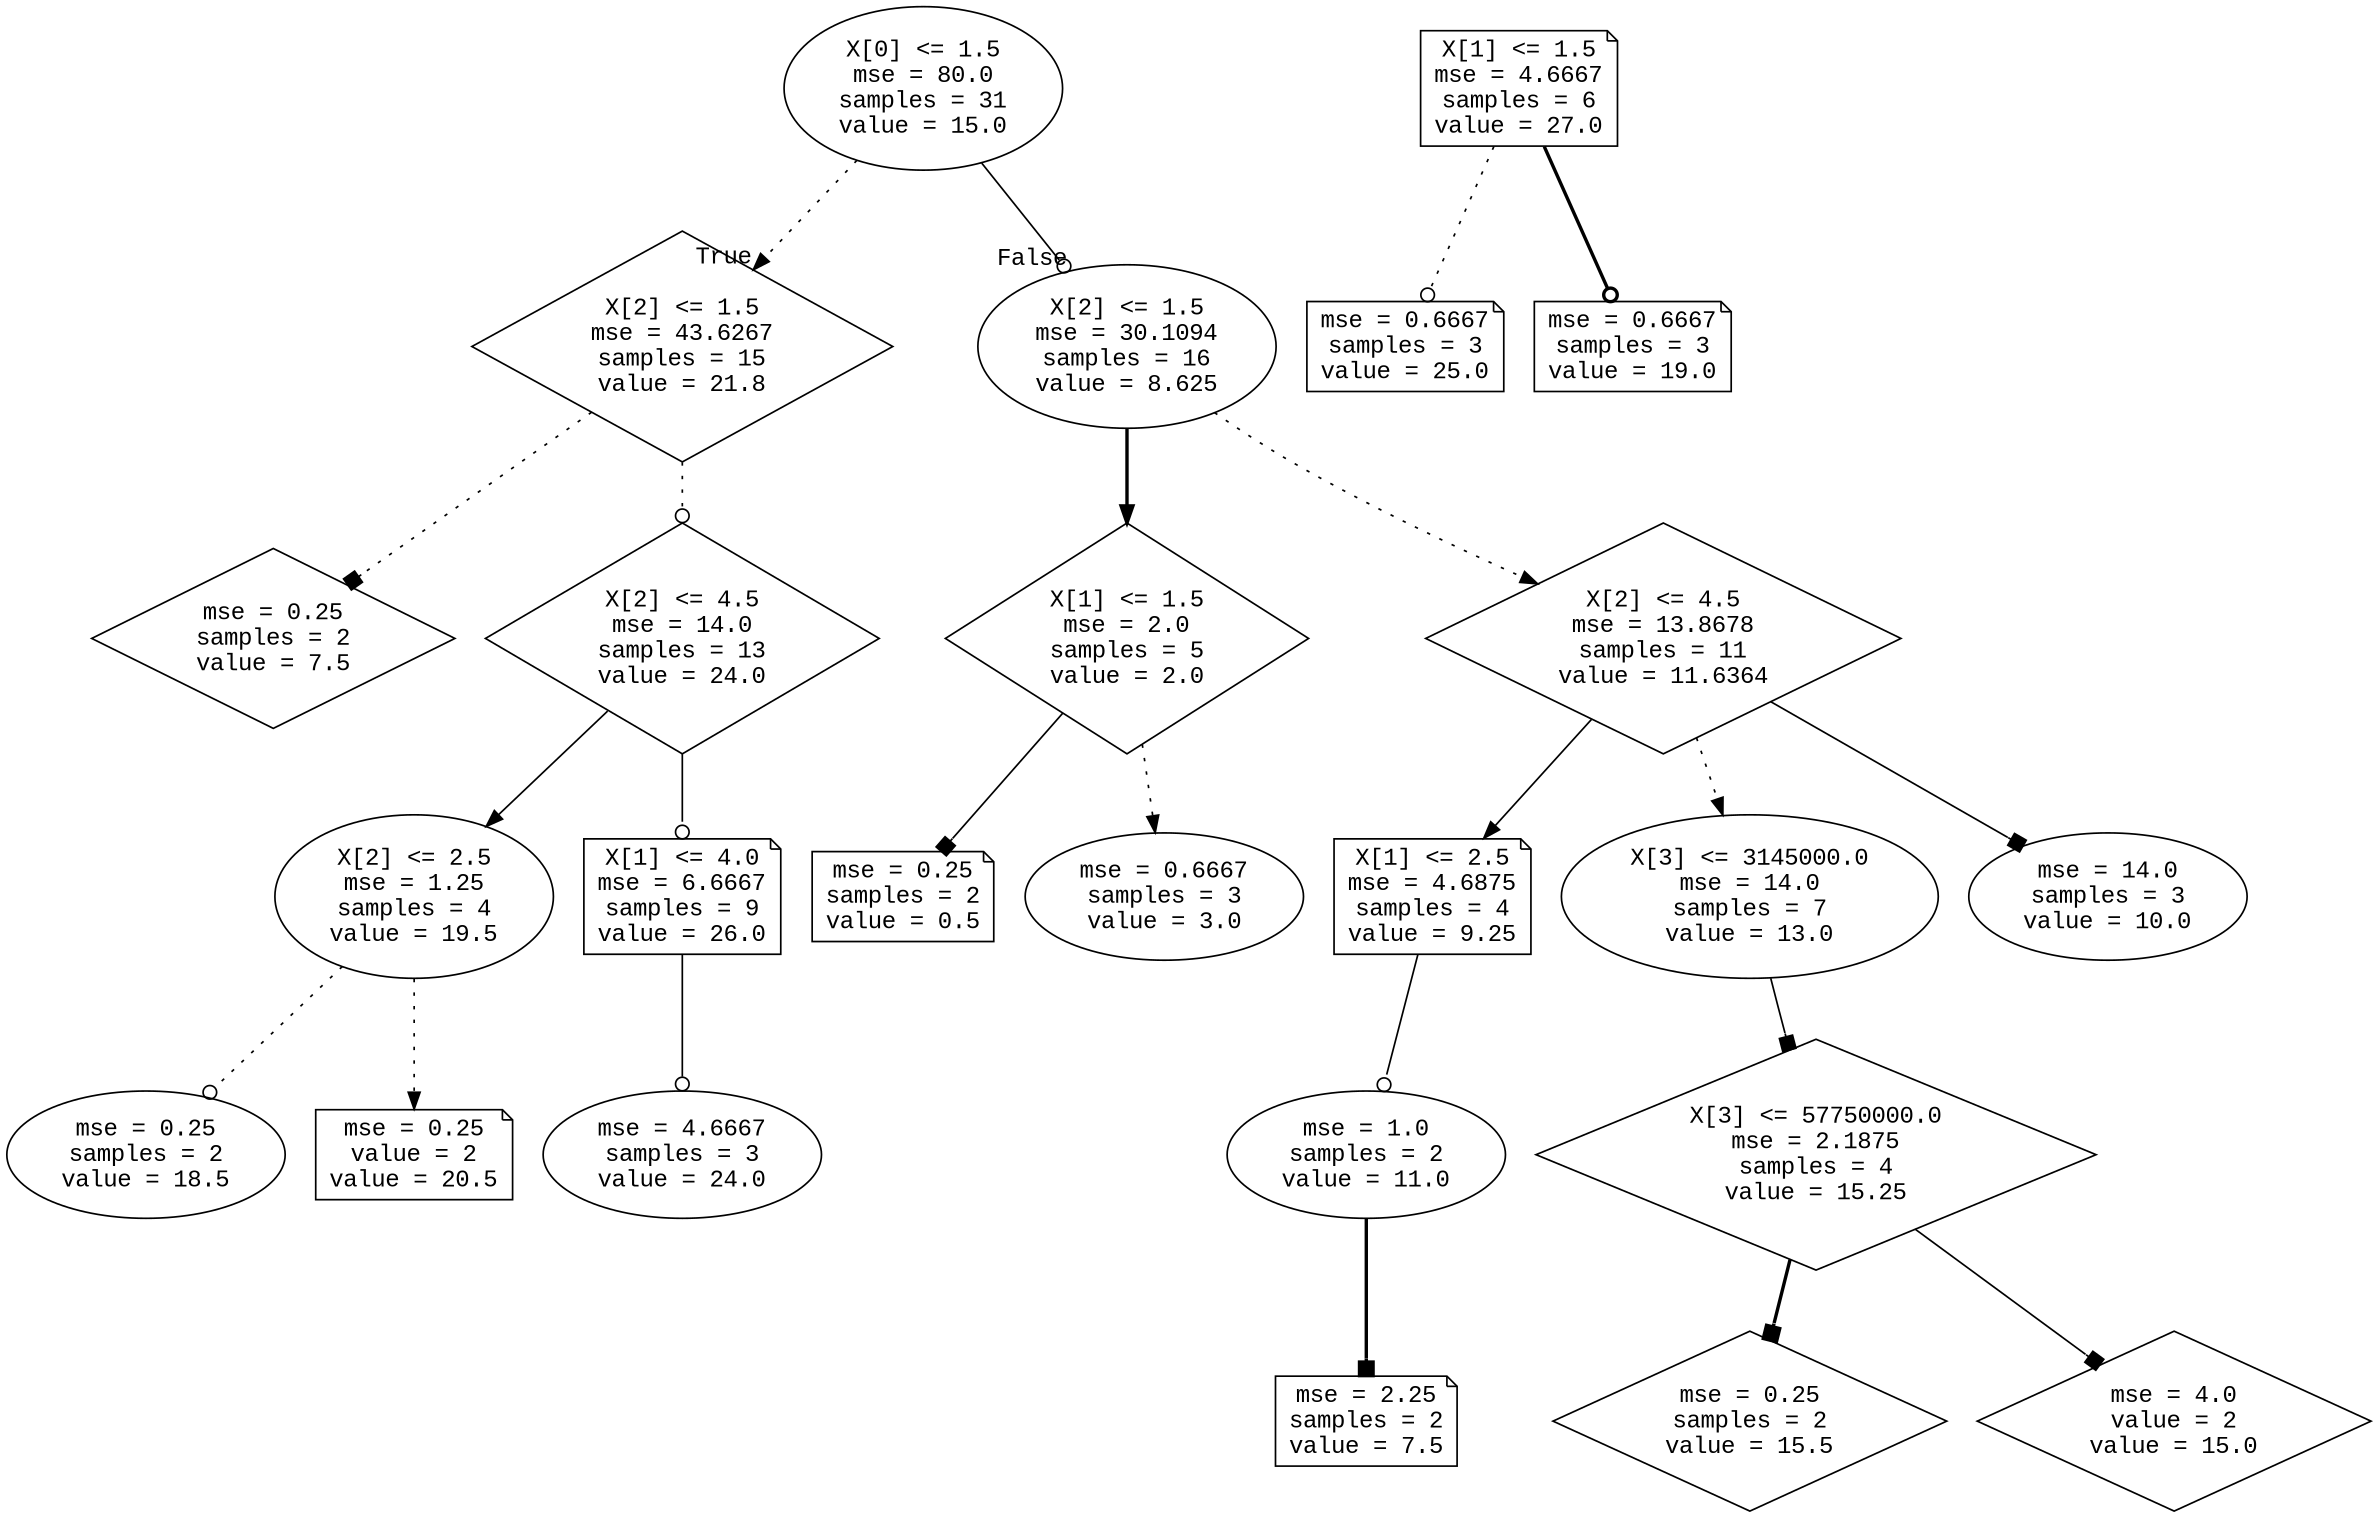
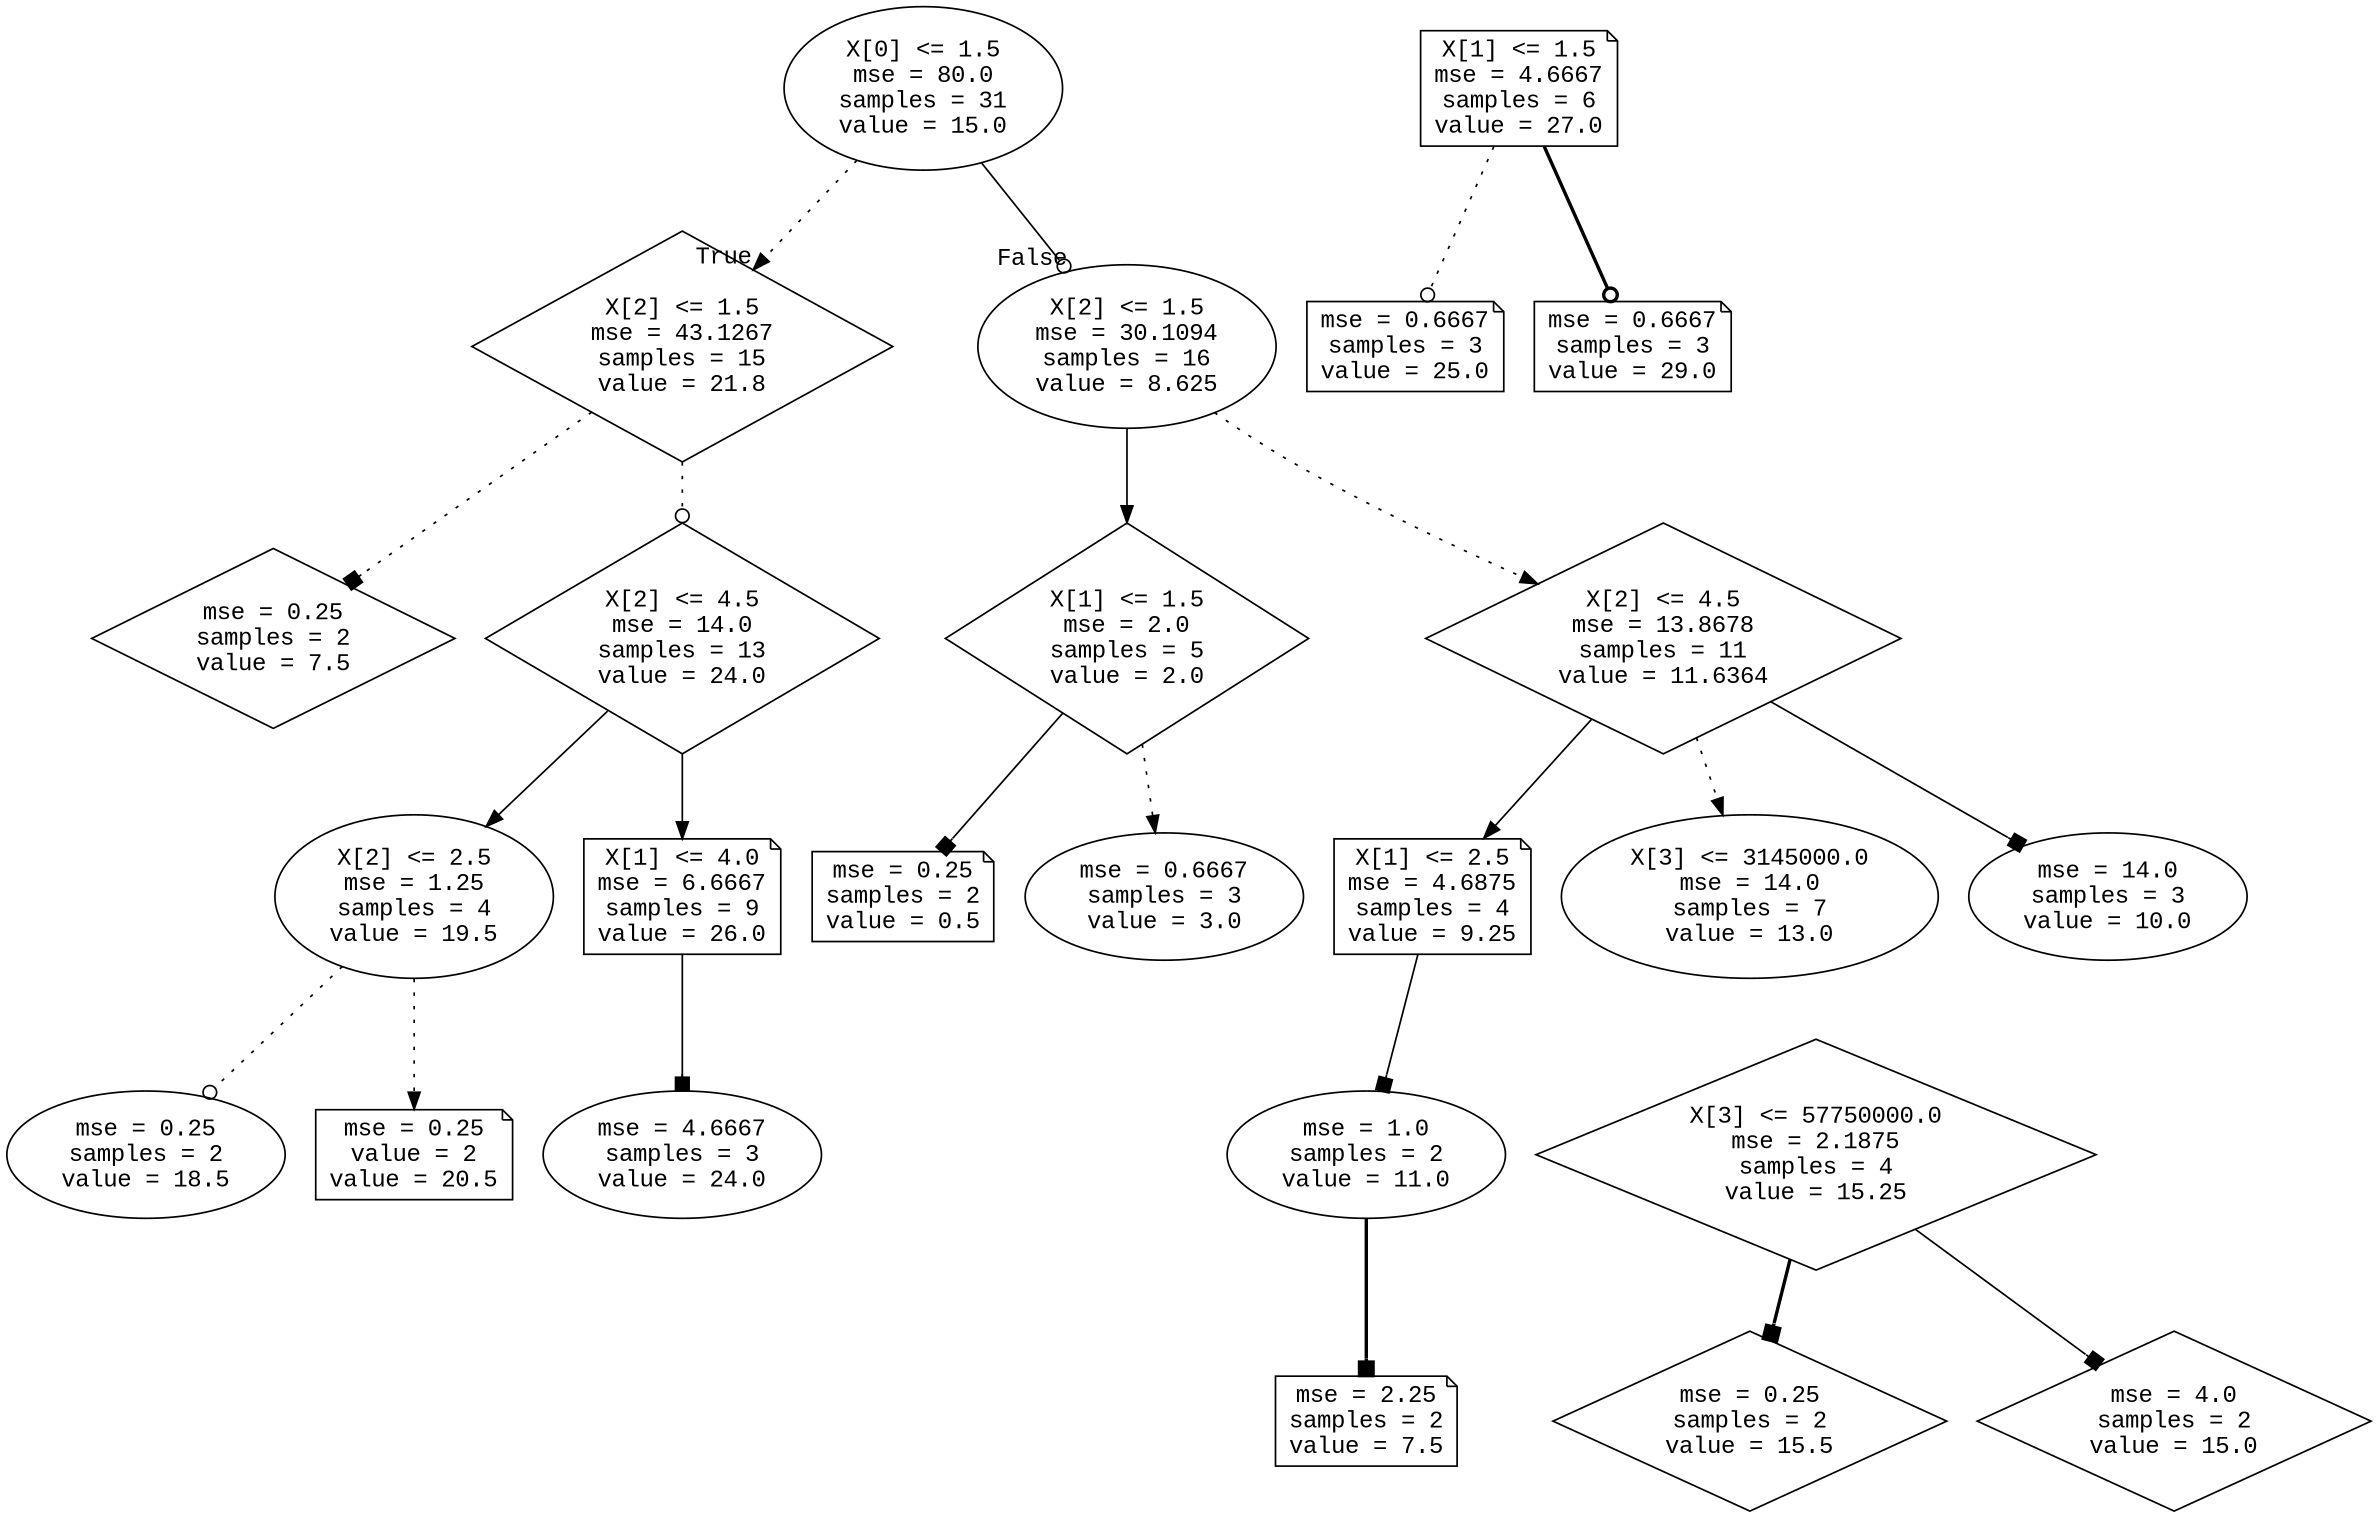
node "X[2] <= 1.5 mse = 43.6267 samples = 15 value = 21.8": label "X[2] <= 1.5 mse = 43.6267 samples = 15 value = 21.8" -> "X[2] <= 1.5 mse = 43.1267 samples = 15 value = 21.8"
node "mse = 0.6667 samples = 3 value = 19.0": label "mse = 0.6667 samples = 3 value = 19.0" -> "mse = 0.6667 samples = 3 value = 29.0"
edge "X[2] <= 1.5 mse = 30.1094 samples = 16 value = 8.625" -> "X[1] <= 1.5 mse = 2.0 samples = 5 value = 2.0": style bold -> solid
edge "X[2] <= 4.5 mse = 14.0 samples = 13 value = 24.0" -> "X[1] <= 4.0 mse = 6.6667 samples = 9 value = 26.0": arrowhead odot -> normal
edge "X[3] <= 3145000.0 mse = 14.0 samples = 7 value = 13.0" -> "X[3] <= 57750000.0 mse = 2.1875 samples = 4 value = 15.25": removed
edge "X[1] <= 2.5 mse = 4.6875 samples = 4 value = 9.25" -> "mse = 1.0 samples = 2 value = 11.0": arrowhead odot -> box
edge "X[1] <= 4.0 mse = 6.6667 samples = 9 value = 26.0" -> "mse = 4.6667 samples = 3 value = 24.0": arrowhead odot -> box
node "mse = 4.0 value = 2 value = 15.0": label "mse = 4.0 value = 2 value = 15.0" -> "mse = 4.0 samples = 2 value = 15.0"
